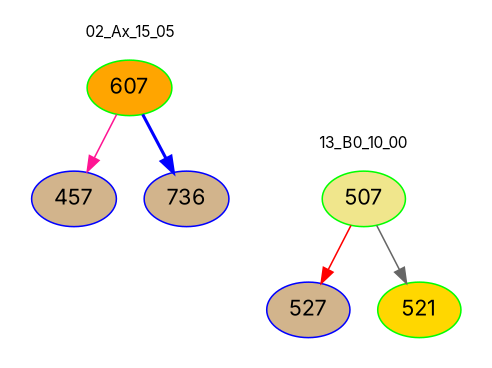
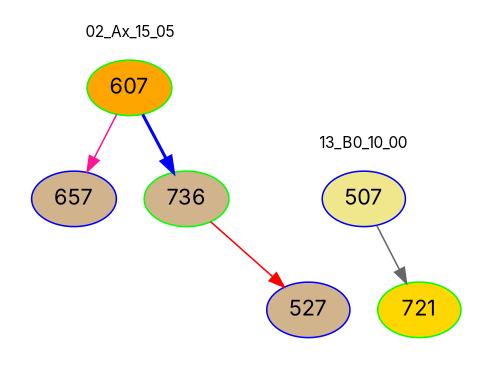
node "457": label "457" -> "657"
node "736": color blue -> green
node "507": color green -> blue
edge "507" -> "527": now "736" -> "527"
node "521": label "521" -> "721"
